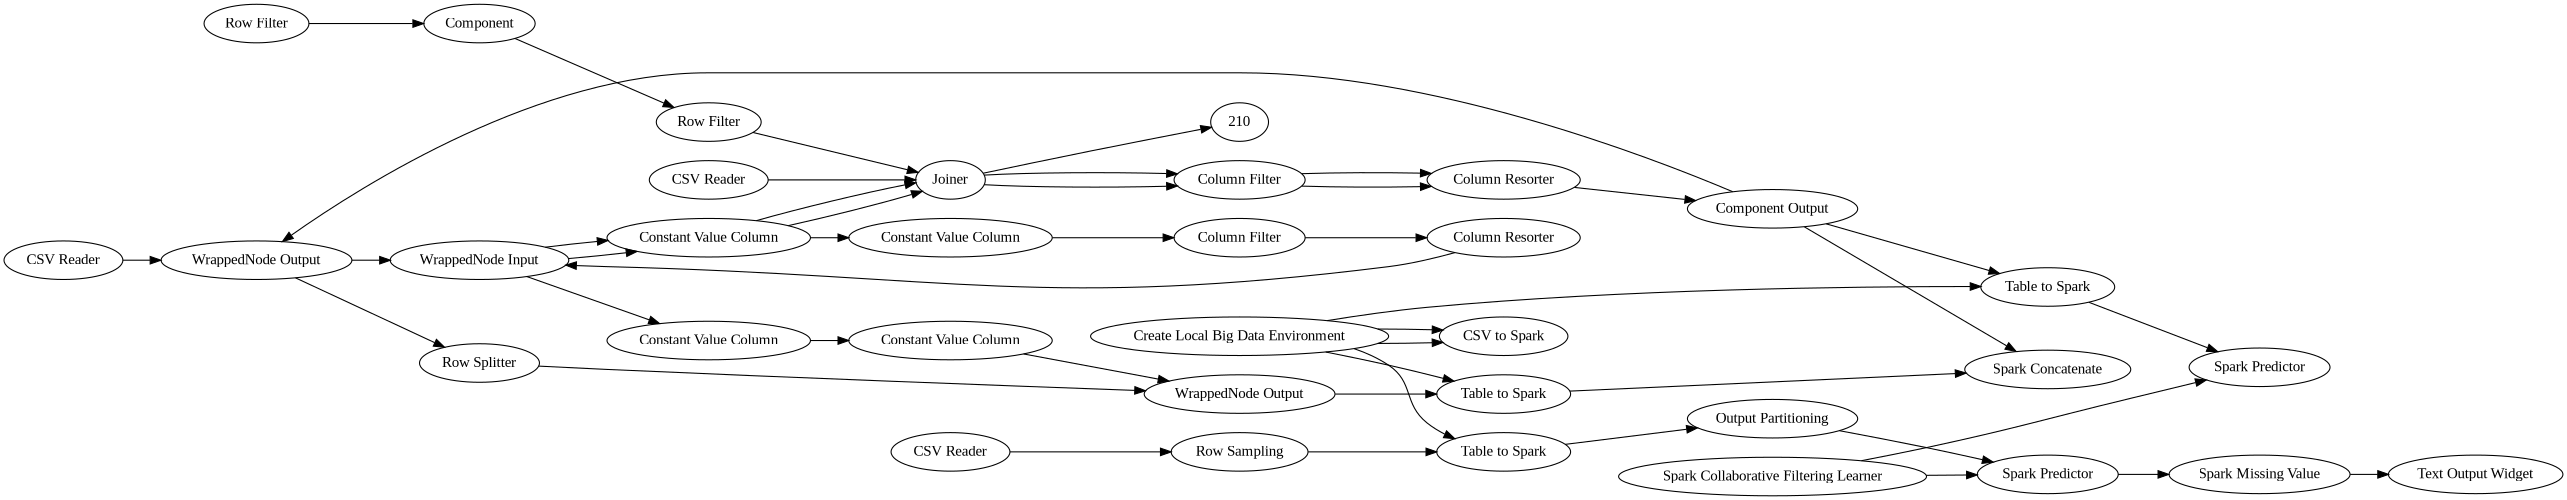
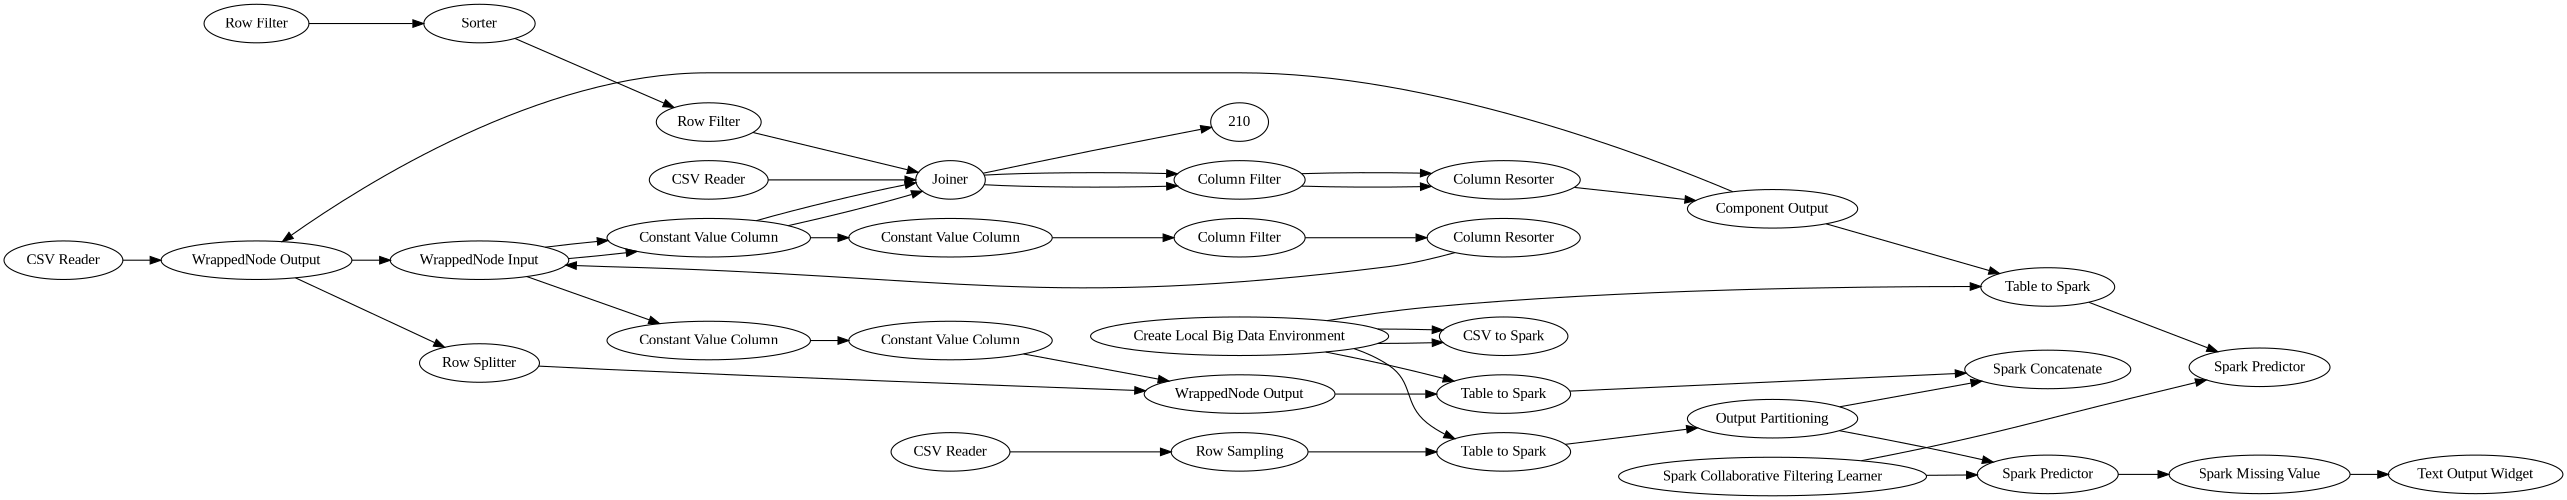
node "Component": label "Component" -> "Sorter"
edge "Component Output" -> "Spark Concatenate": now "Output Partitioning" -> "Spark Concatenate"
